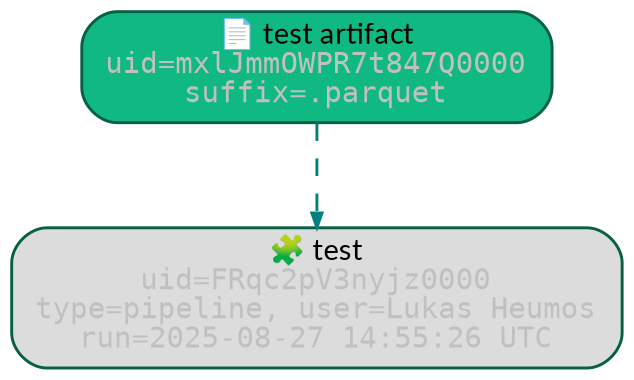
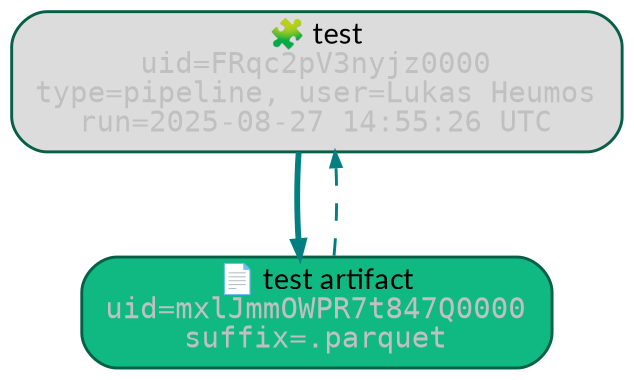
edge "🧩 test" -> "📄 test artifact": added
